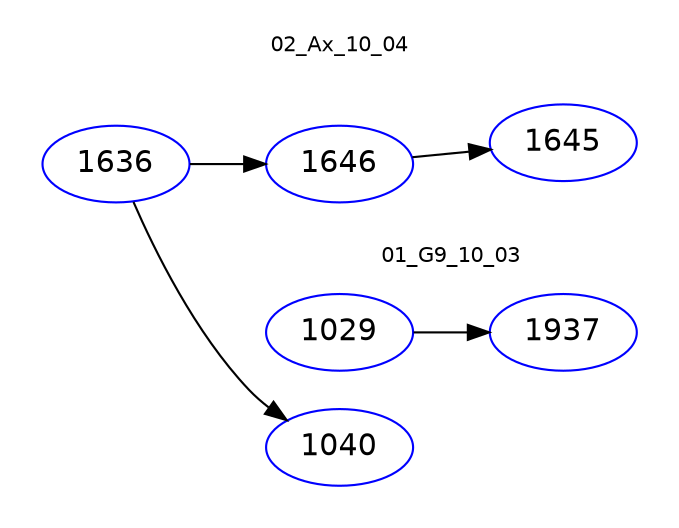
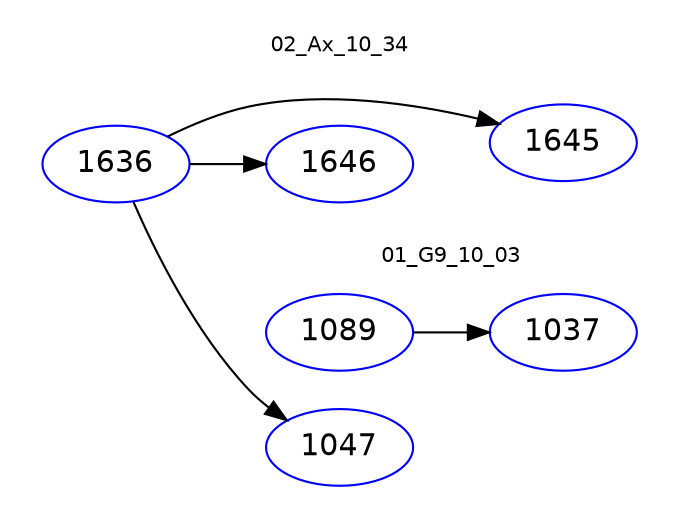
cluster "02_Ax_10_04": label "02_Ax_10_04" -> "02_Ax_10_34"
edge "1646" -> "1645": now "1636" -> "1645"
node "1029": label "1029" -> "1089"
node "1937": label "1937" -> "1037"
node "1040": label "1040" -> "1047"
